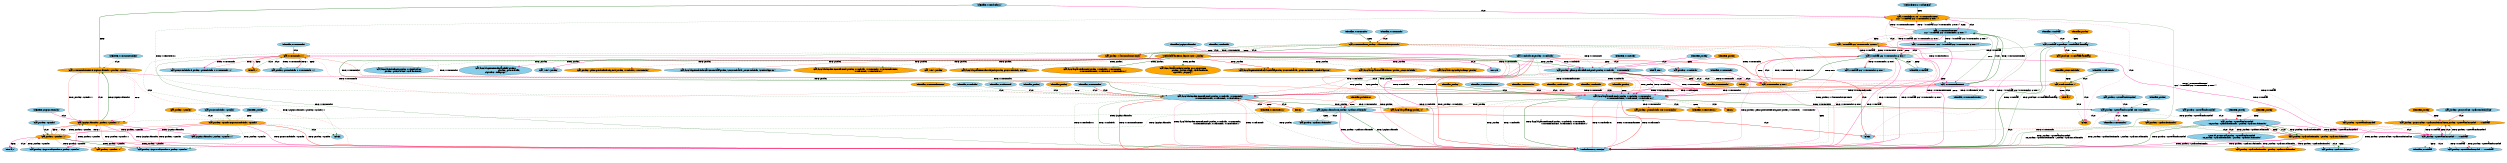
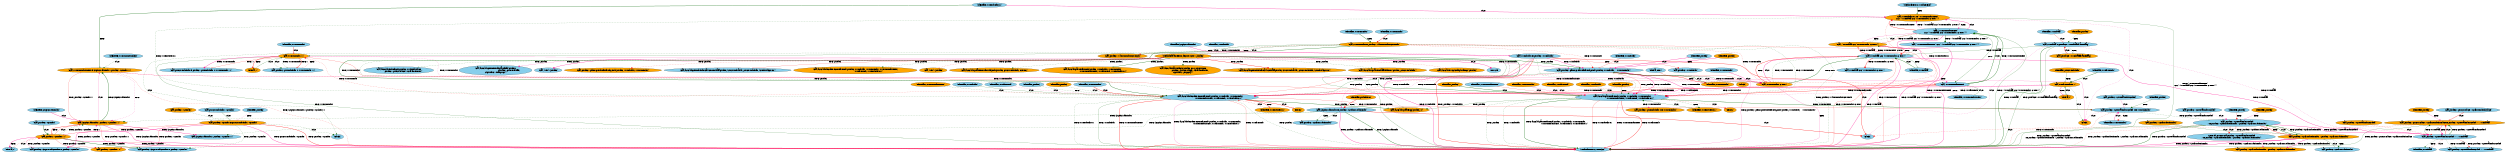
edge "(MethodParameterIn,dec_struct_t * ps_dec)" -> "(MethodReturn,WORD32)": color red -> darkgreen
